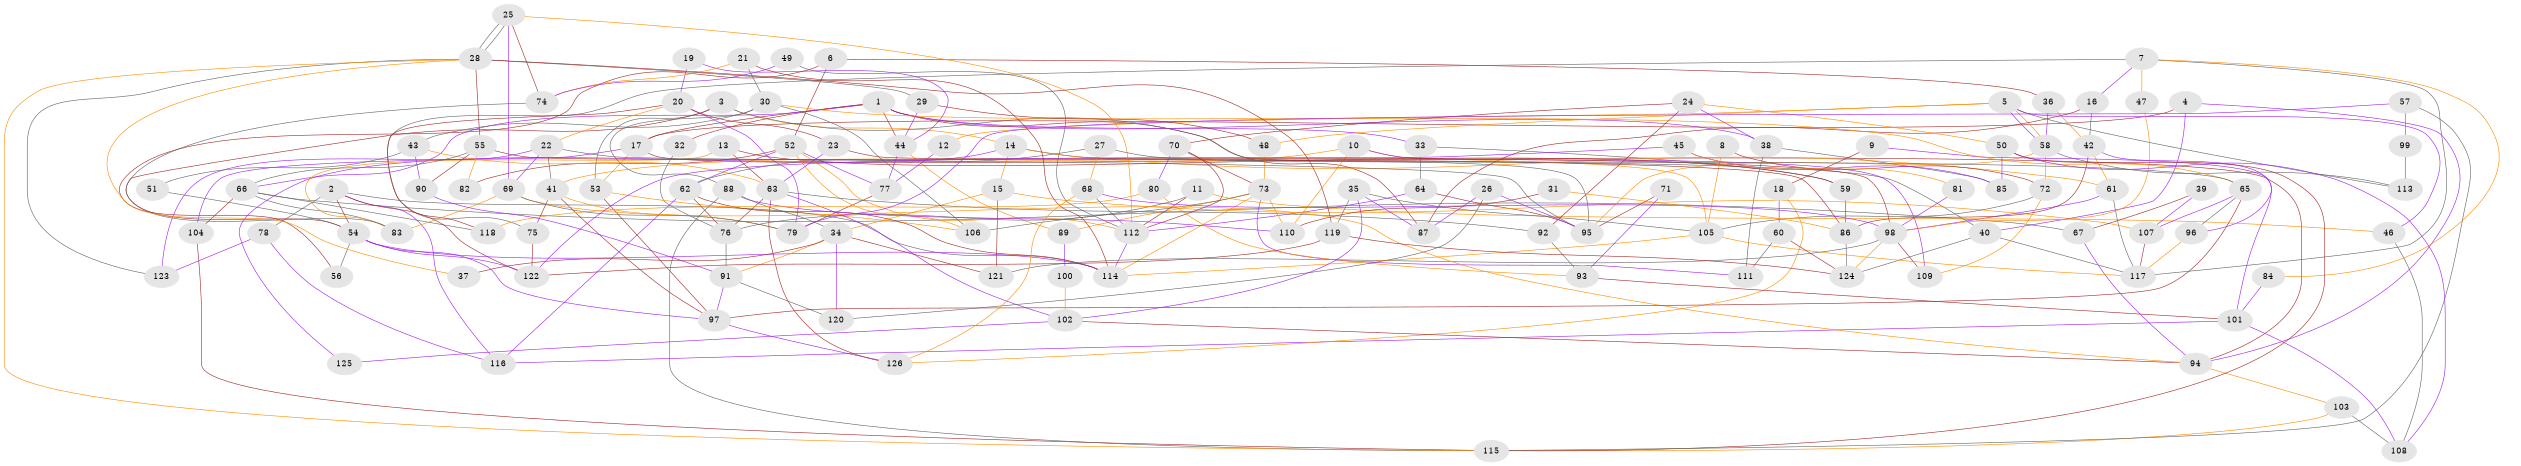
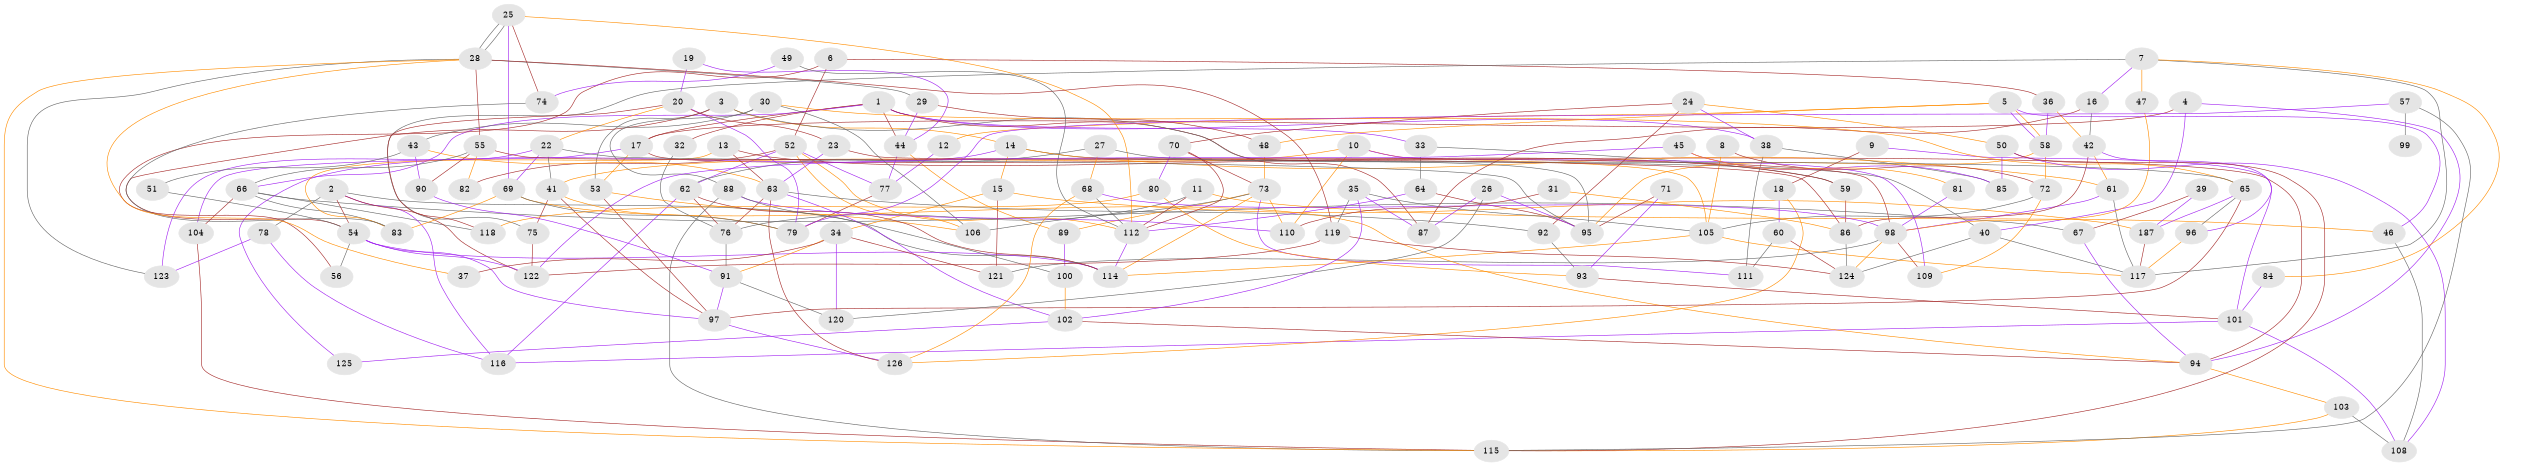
node "21": removed
node "113": removed
edge "88" -- "34": now "88" -- "100"
node "107": label "107" -> "187"
